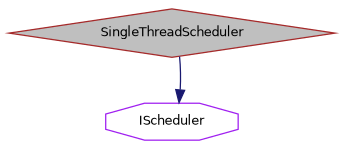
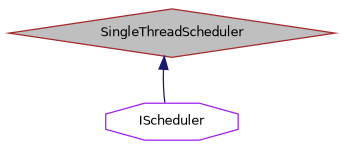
edge "SingleThreadScheduler" -> "IScheduler": reversed
